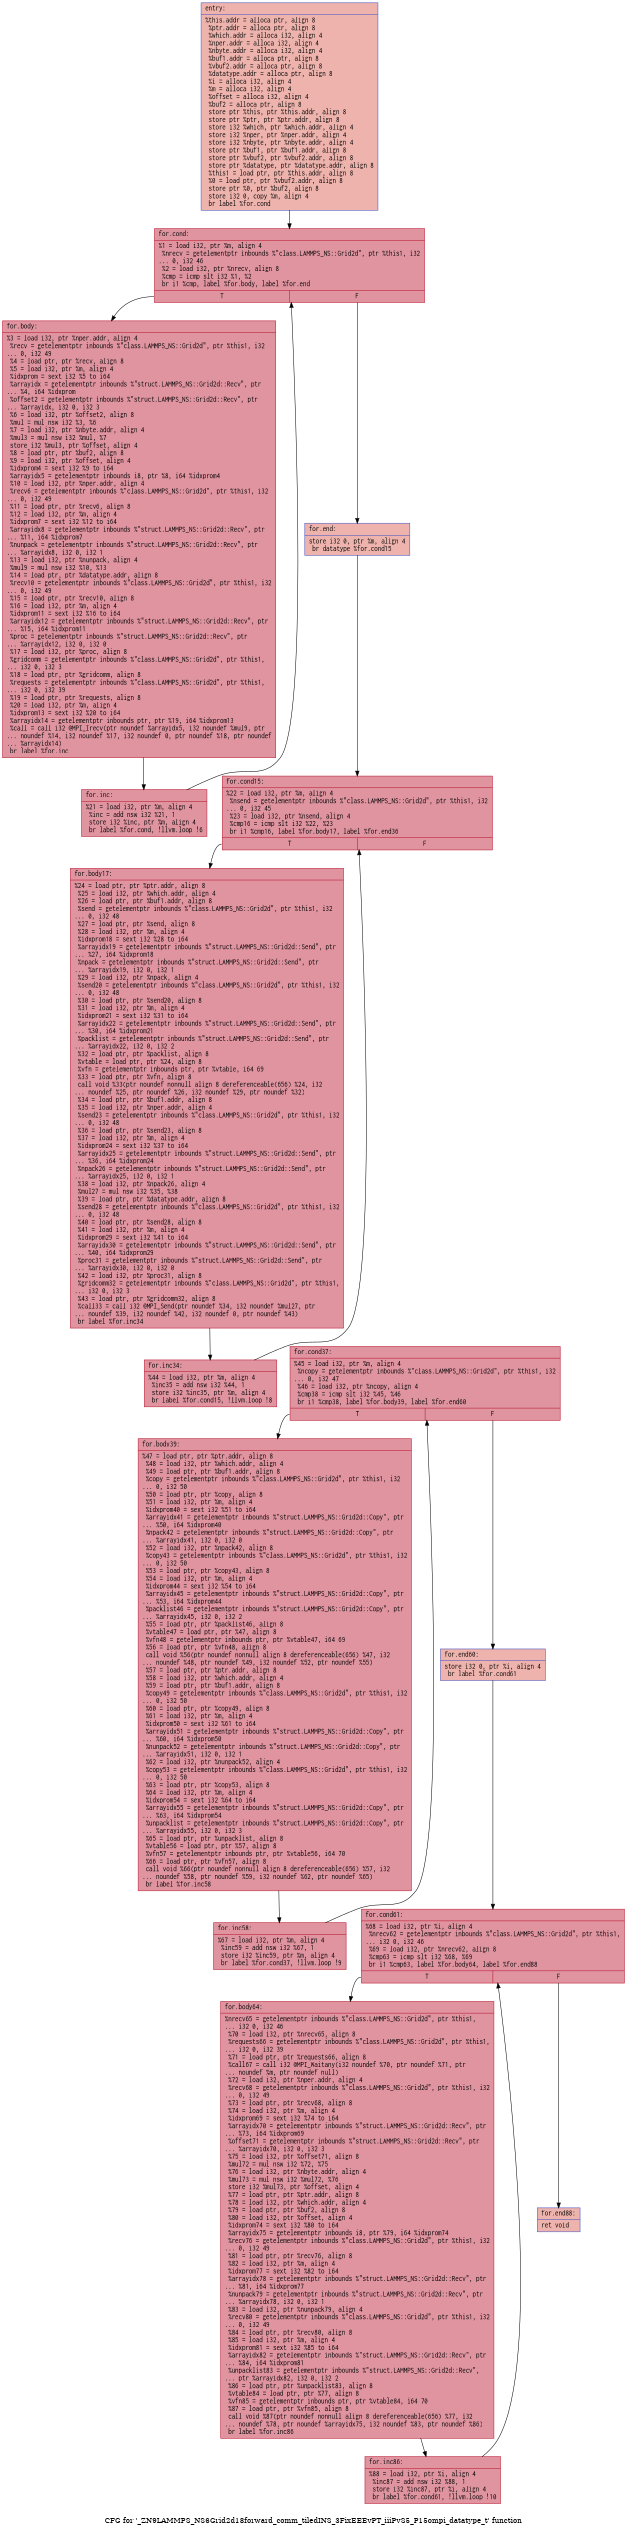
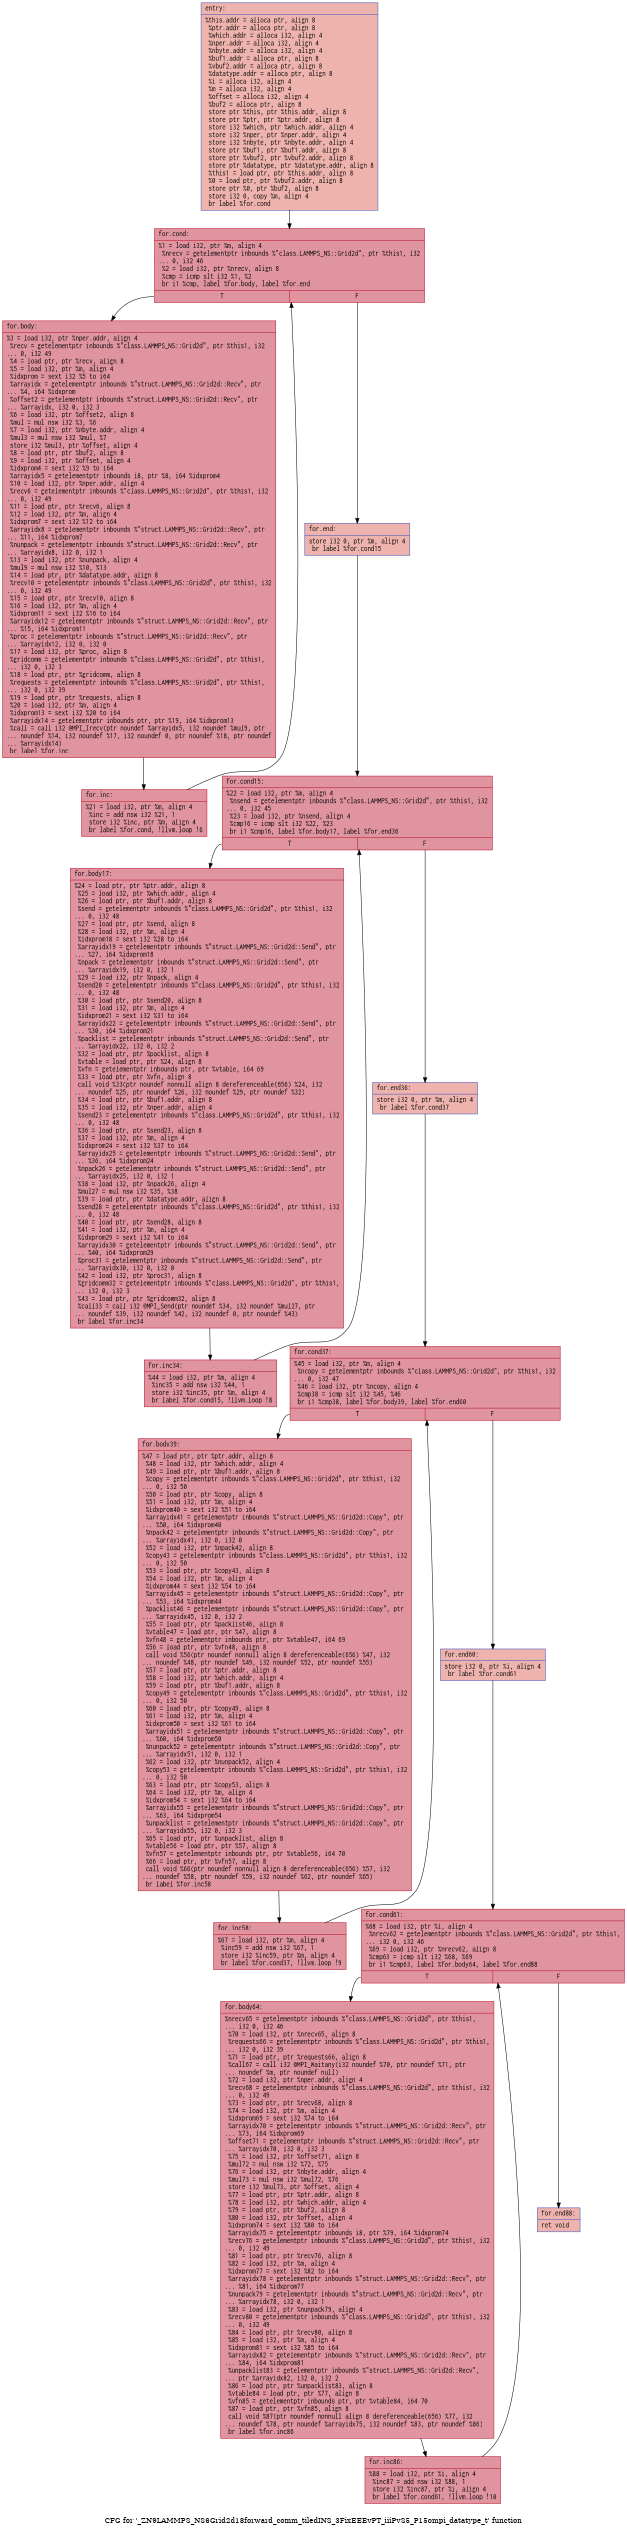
node "for.end:": text "br datatype %for.cond15" -> "br label %for.cond15"
node "for.end36:": added
